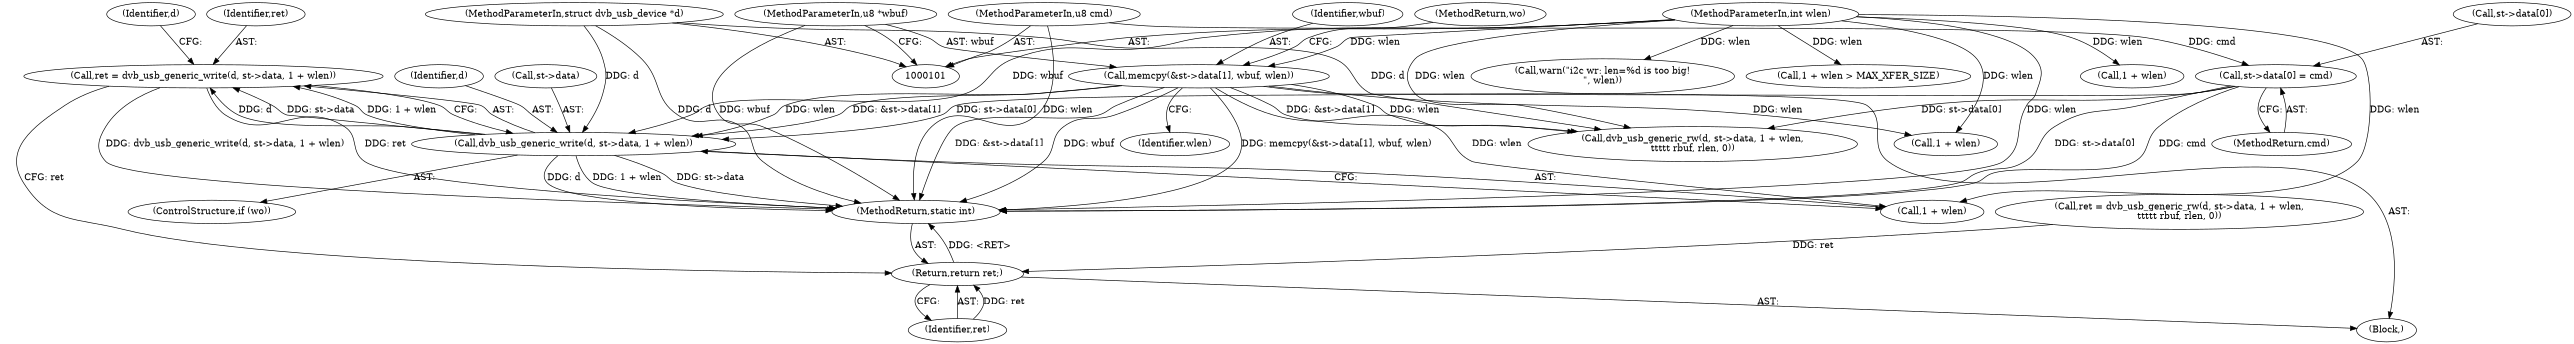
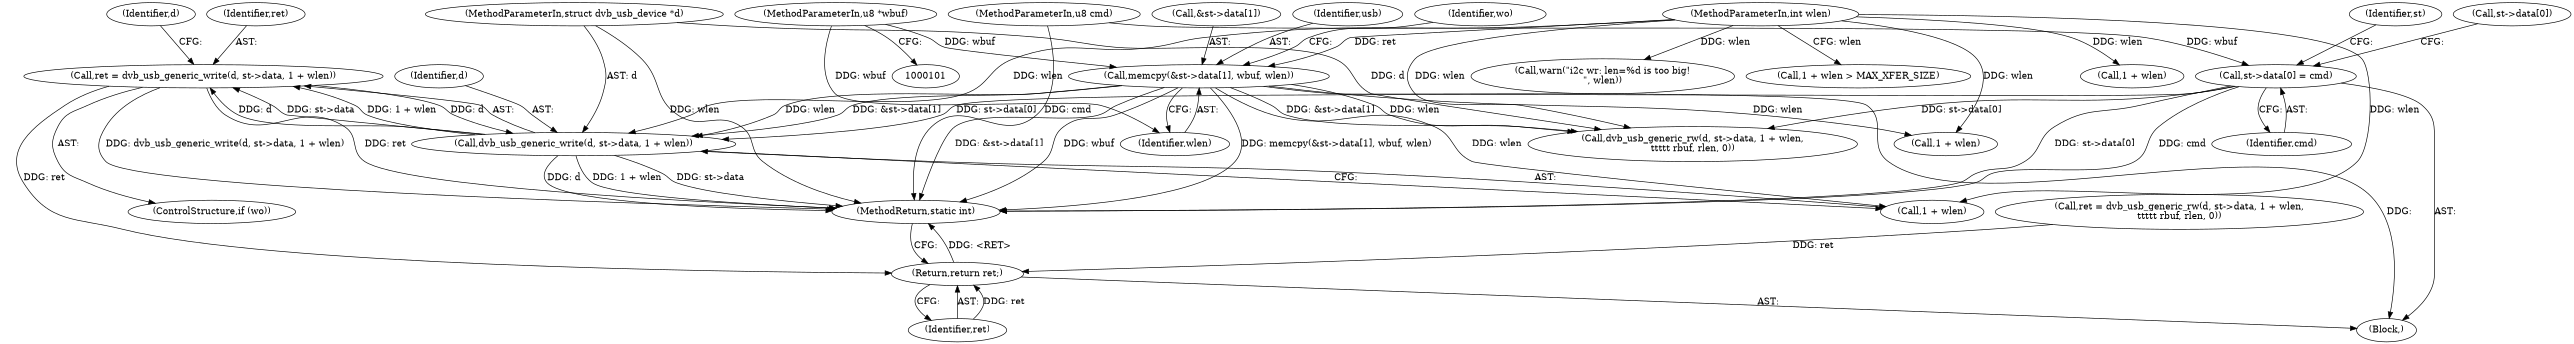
node "(Call,&st->data[1])": added
node "(Identifier,wbuf)": label "(Identifier,wbuf)" -> "(Identifier,usb)"
node "(MethodReturn,wo)": label "(MethodReturn,wo)" -> "(Identifier,wo)"
node "(Identifier,st)": added
edge "(MethodParameterIn,int wlen)" -> "1000101": removed, label "AST:"
edge "(MethodParameterIn,struct dvb_usb_device *d)" -> "1000101": removed, label "AST:"
edge "(MethodParameterIn,u8 *wbuf)" -> "(Call,memcpy(&st->data[1], wbuf, wlen))": label "AST: wbuf" -> "DDG: wbuf"
edge "(MethodParameterIn,int wlen)" -> "(Call,memcpy(&st->data[1], wbuf, wlen))": label "DDG: wlen" -> "DDG: ret"
edge "(MethodParameterIn,int wlen)" -> "(Call,1 + wlen > MAX_XFER_SIZE)": label "DDG: wlen" -> "CFG: wlen"
edge "(MethodParameterIn,u8 cmd)" -> "(Call,st->data[0] = cmd)": label "DDG: cmd" -> "DDG: wbuf"
edge "(Call,st->data[0])" -> "(Call,st->data[0] = cmd)": label "AST: " -> "CFG: "
edge "(MethodParameterIn,u8 cmd)" -> "1000101": removed, label "AST:"
node "(Call,st->data)": removed
edge "(MethodParameterIn,struct dvb_usb_device *d)" -> "(Call,dvb_usb_generic_write(d, st->data, 1 + wlen))": label "DDG: d" -> "AST: d"
edge "(MethodParameterIn,int wlen)" -> "(Call,dvb_usb_generic_write(d, st->data, 1 + wlen))": label "DDG: wbuf" -> "DDG: wlen"
edge "(Call,ret = dvb_usb_generic_write(d, st->data, 1 + wlen))" -> "(Call,dvb_usb_generic_write(d, st->data, 1 + wlen))": label "CFG: " -> "DDG: d"
edge "(MethodParameterIn,struct dvb_usb_device *d)" -> "(MethodReturn,static int)": label "DDG: d" -> "DDG: wlen"
edge "(MethodParameterIn,u8 cmd)" -> "(MethodReturn,static int)": label "DDG: wlen" -> "DDG: cmd"
edge "(Identifier,wlen)" -> "(Call,memcpy(&st->data[1], wbuf, wlen))": added, label "AST:"
edge "(MethodParameterIn,u8 *wbuf)" -> "(MethodReturn,static int)": now "(MethodParameterIn,u8 *wbuf)" -> "(Identifier,wlen)"
node "(MethodReturn,cmd)": label "(MethodReturn,cmd)" -> "(Identifier,cmd)"
edge "(Call,st->data[0] = cmd)" -> "(Block,)": added, label "AST:"
edge "(Call,ret = dvb_usb_generic_write(d, st->data, 1 + wlen))" -> "(Return,return ret;)": label "CFG: ret" -> "DDG: ret"
edge "(Call,dvb_usb_generic_write(d, st->data, 1 + wlen))" -> "(ControlStructure,if (wo))": now "(Call,ret = dvb_usb_generic_write(d, st->data, 1 + wlen))" -> "(ControlStructure,if (wo))"
edge "(MethodParameterIn,int wlen)" -> "(MethodReturn,static int)": removed, label "DDG: wlen"
edge "(Call,memcpy(&st->data[1], wbuf, wlen))" -> "(Block,)": label "AST: " -> "DDG: "
edge "(MethodReturn,static int)" -> "(Return,return ret;)": label "AST: " -> "CFG: "
